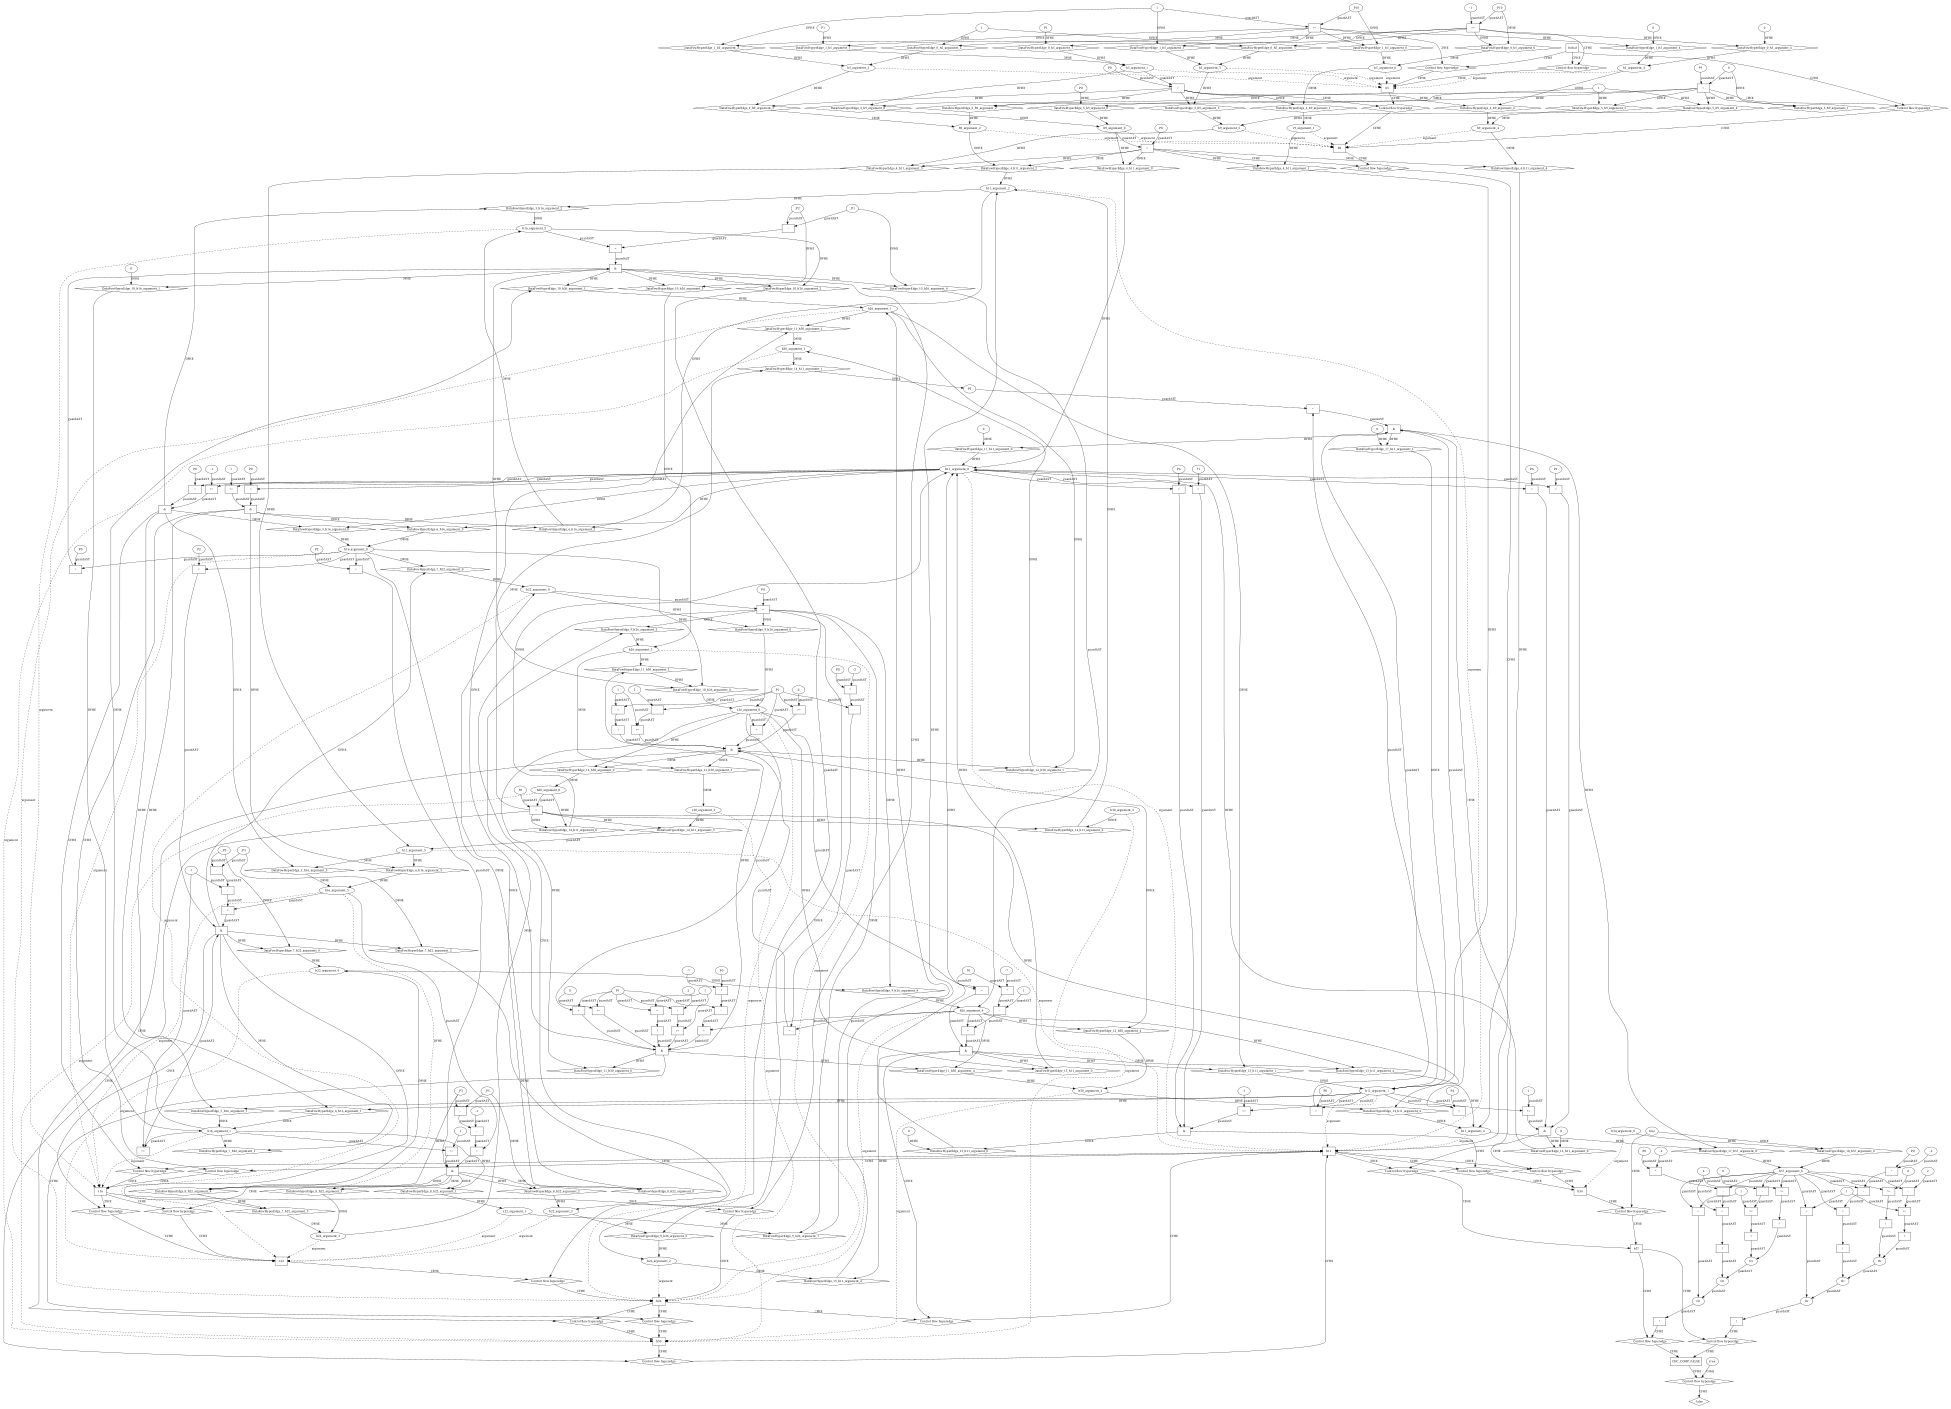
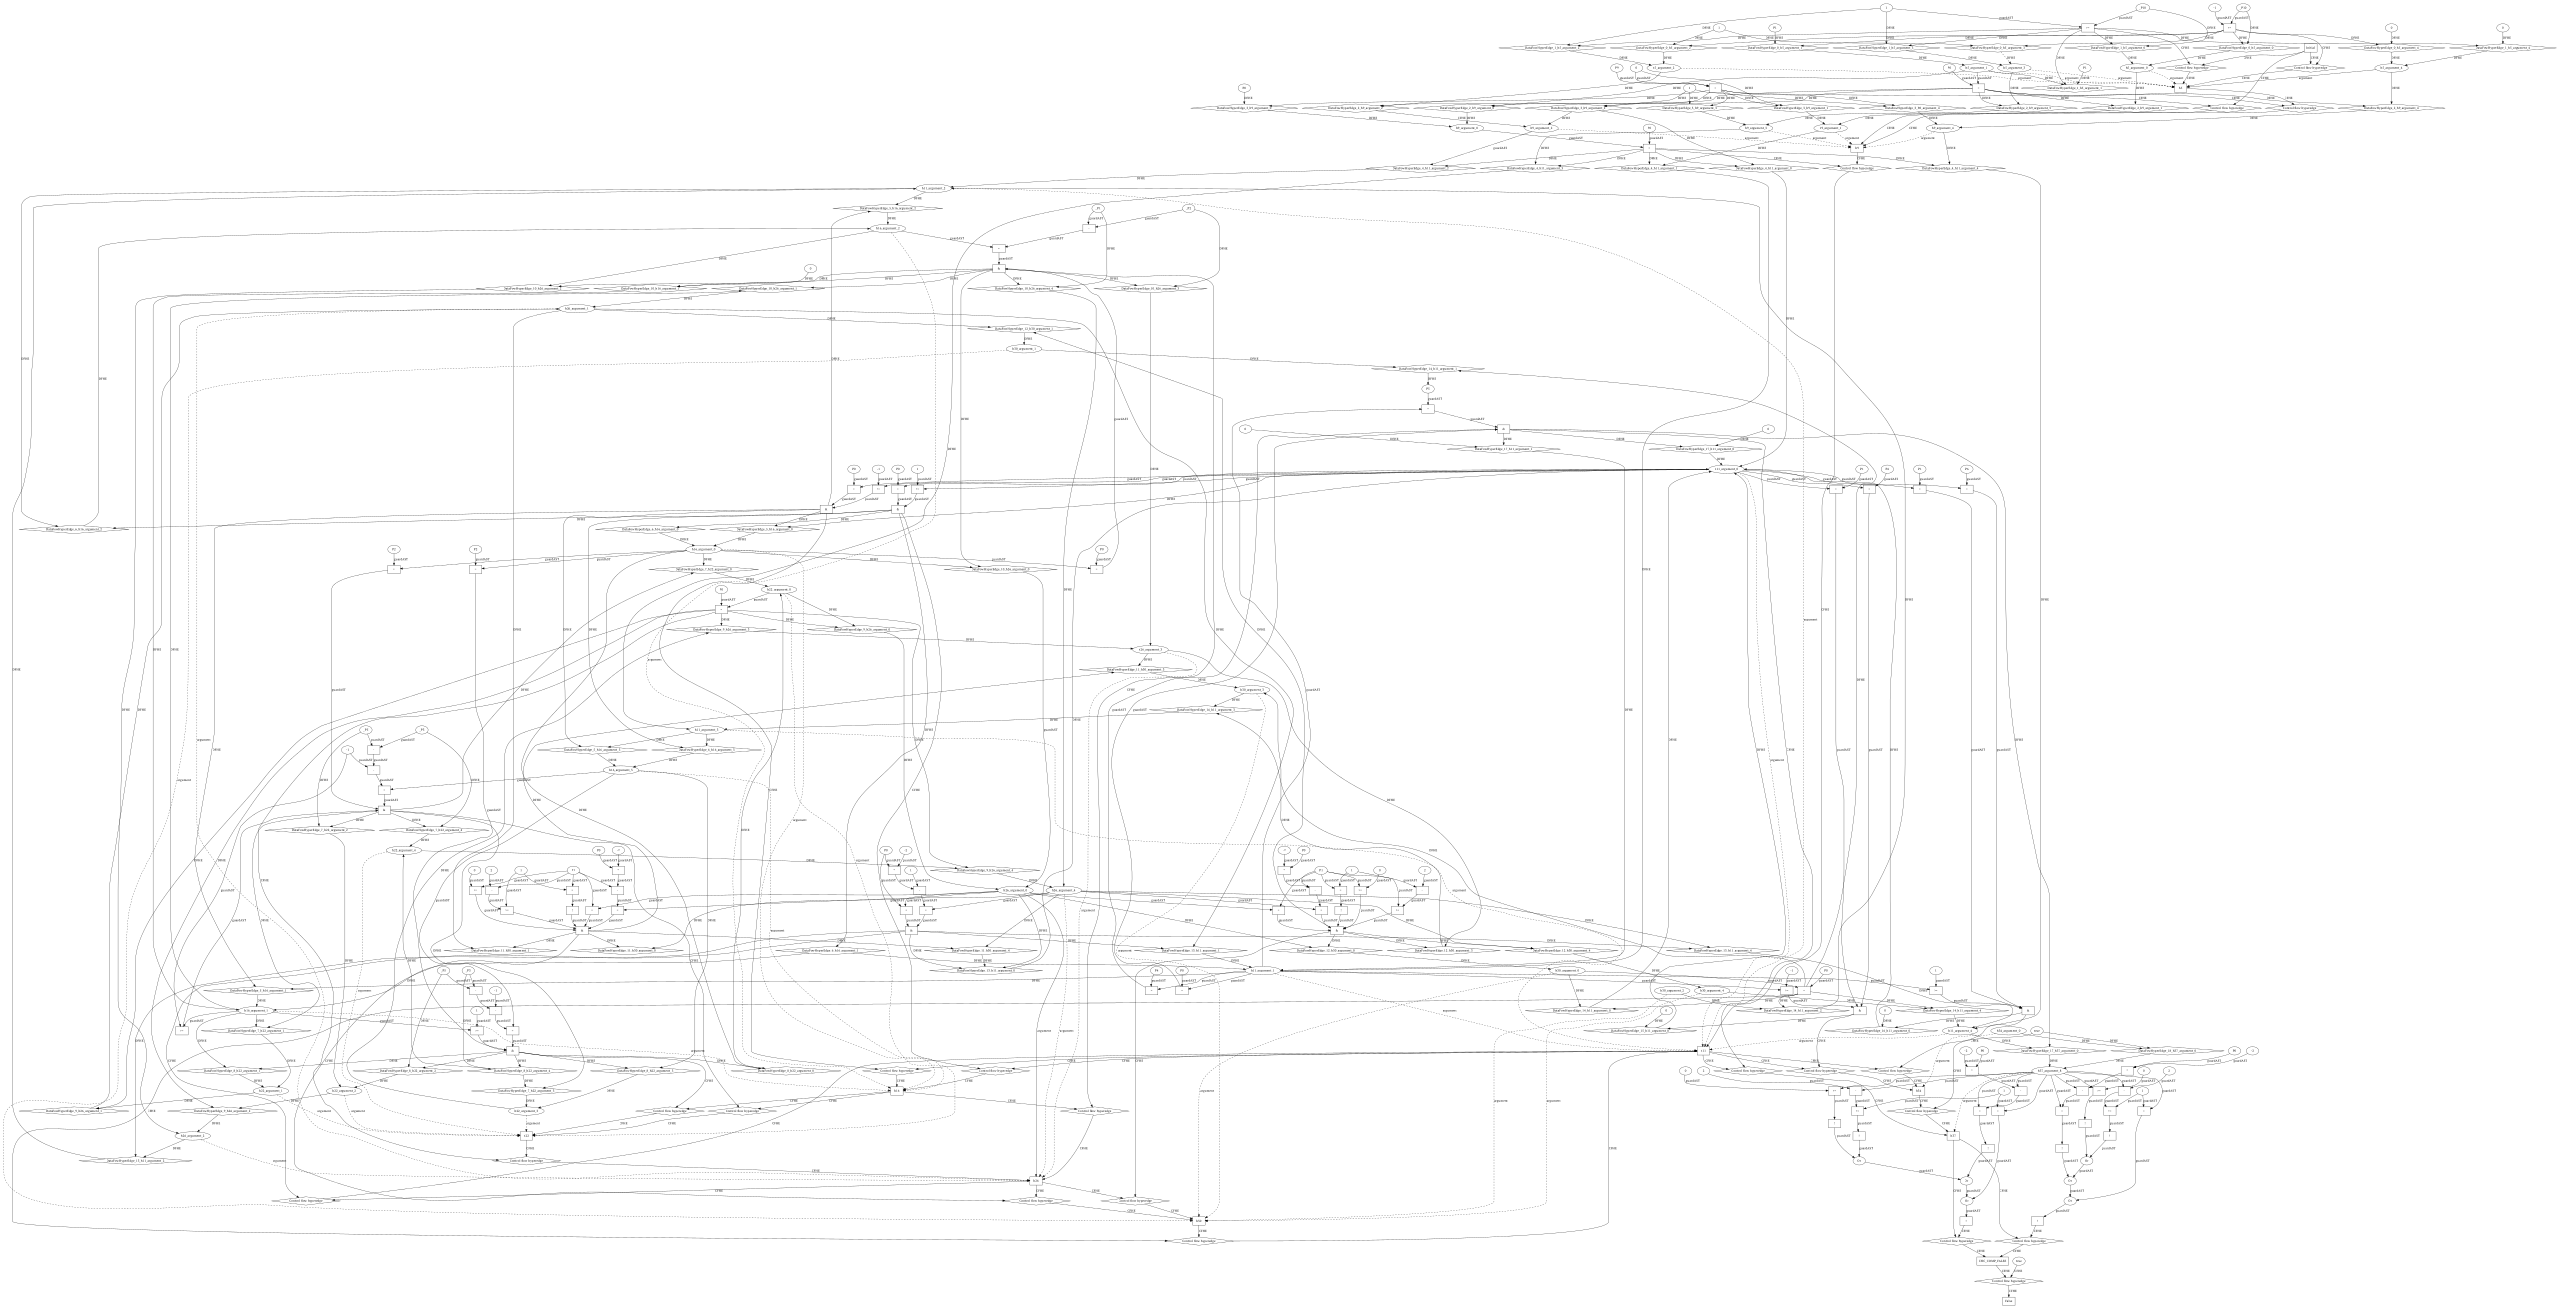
edge "DataFowHyperEdge_1_h5_argument_1" -> "h5_argument_1": reversed
edge "DataFowHyperEdge_0_h5_argument_3" -> "h5_argument_3": style solid -> dashed
edge "h5_argument_4" -> "h5": style dashed -> solid
edge "DataFowHyperEdge_3_h9_argument_1" -> "h9_argument_1": added, label "DFHE"
edge "h9_argument_0" -> "h9": removed, label "argument"
edge "h9_argument_0" -> "DataFowHyperEdge_4_h11_argument_0": now "DataFowHyperEdge_3_h9_argument_2" -> "DataFowHyperEdge_4_h11_argument_0"
edge "h9_argument_2" -> "DataFowHyperEdge_4_h11_argument_2": label "DFHE" -> "guardAST"
edge "DataFowHyperEdge_11_h30_argument_1" -> "h30_argument_1": removed, label "DFHE"
edge "h11_argument_0" -> "DataFowHyperEdge_6_h16_argument_0": removed, label "DFHE"
edge "DataFowHyperEdge_10_h26_argument_4" -> "h26_argument_4": label "guardAST" -> "DFHE"
edge "DataFowHyperEdge_11_h30_argument_3" -> "DataFowHyperEdge_10_h26_argument_0": now "DataFowHyperEdge_11_h30_argument_3" -> "h30_argument_3"
edge "DataFowHyperEdge_10_h26_argument_0" -> "h26_argument_0": label "DFHE" -> "guardAST"
edge "DataFowHyperEdge_10_h26_argument_2" -> "h26_argument_2": label "guardAST" -> "DFHE"
edge "DataFowHyperEdge_14_h11_argument_3" -> "h11_argument_3": label "guardAST" -> "DFHE"
edge "h16_argument_3" -> "DataFowHyperEdge_8_h22_argument_3": style dashed -> solid
edge "DataFowHyperEdge_7_h22_argument_1" -> "h22_argument_1": added, label "DFHE"
edge "DataFowHyperEdge_11_h30_argument_4" -> "h30_argument_4": now "DataFowHyperEdge_11_h30_argument_4" -> "DataFowHyperEdge_13_h11_argument_0"
edge "h26_argument_0" -> "h26": style dashed -> solid
edge "h37_argument_8" -> "h37": added, label "argument"
edge "h11_argument_1" -> "DataFowHyperEdge_6_h16_argument_1": reversed
node "False": shape diamond -> box
